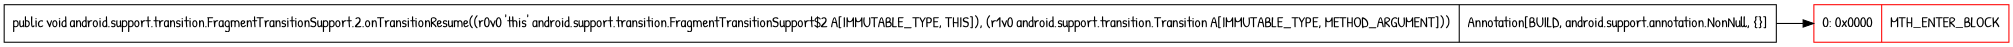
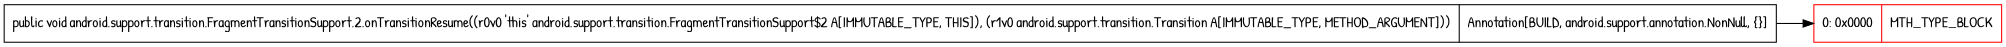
node "0: 0x0000": text "MTH_ENTER_BLOCK" -> "MTH_TYPE_BLOCK"
